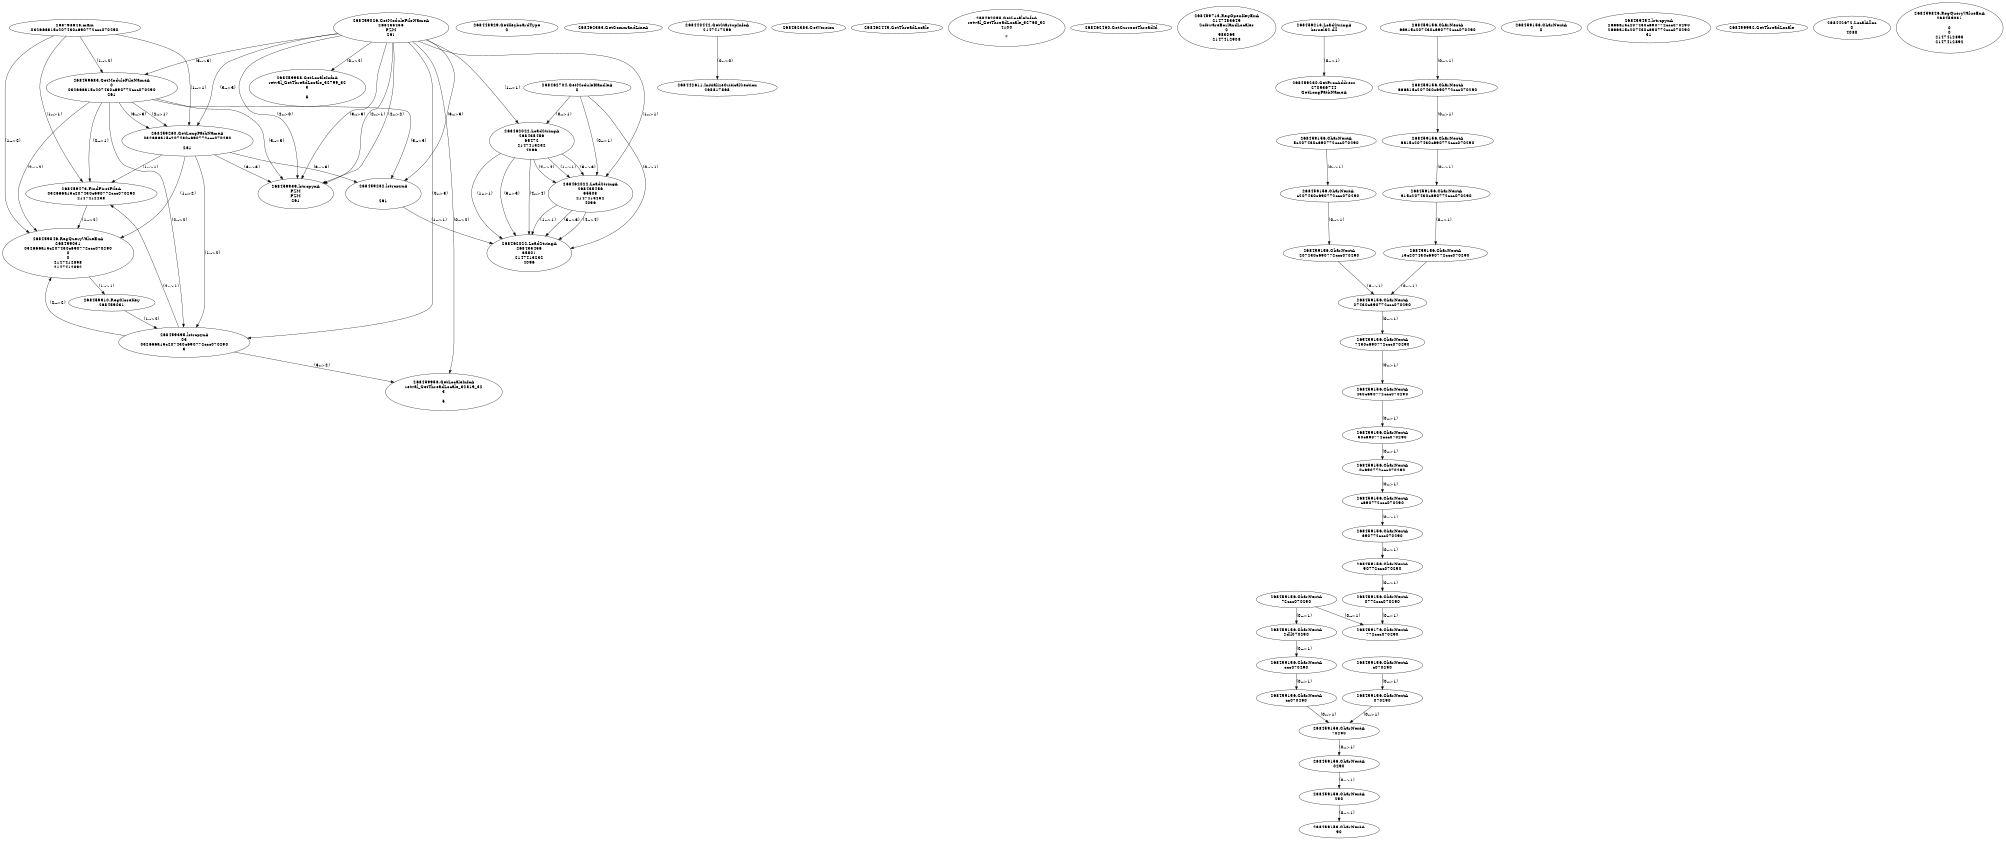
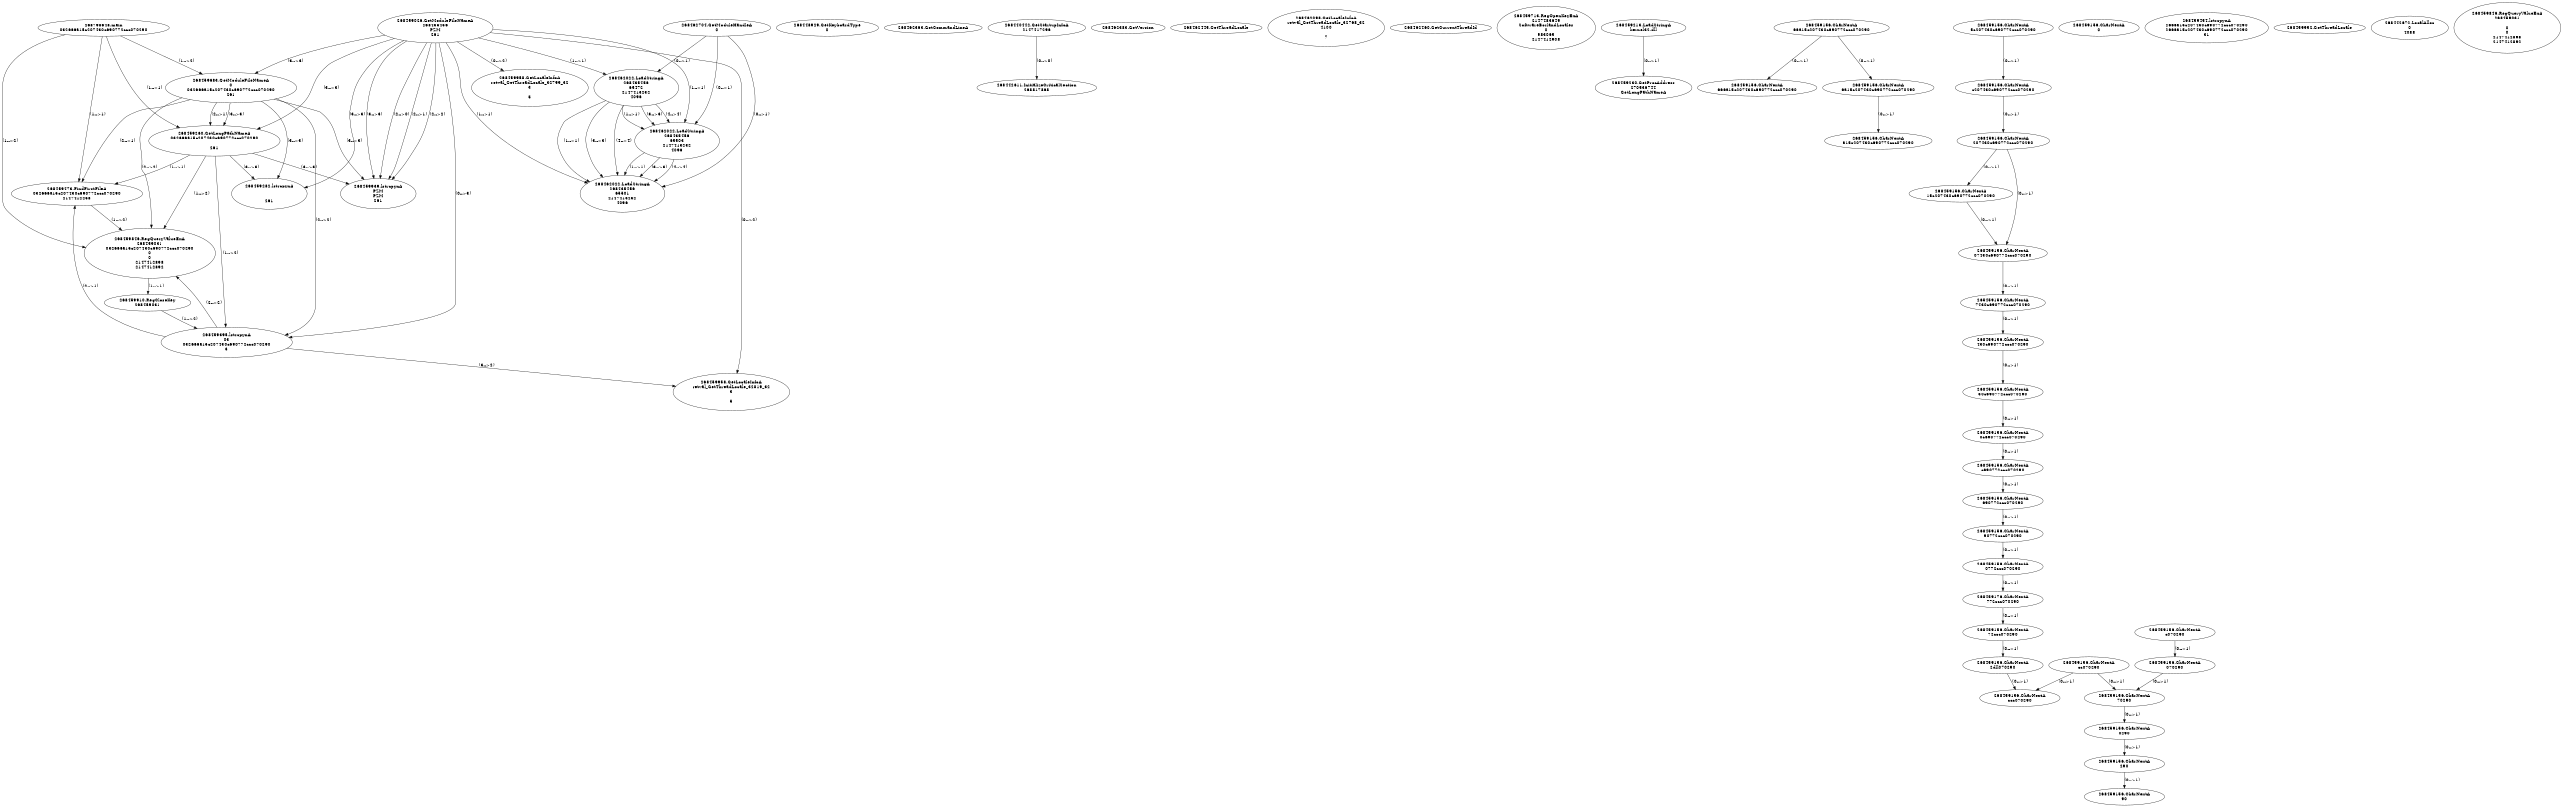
edge "268459156.CharNextA 666a15c207430c690772ccc070290" -> "268459156.CharNextA 6a15c207430c690772ccc070290": now "268459156.CharNextA 66a15c207430c690772ccc070290" -> "268459156.CharNextA 6a15c207430c690772ccc070290"
edge "268459156.CharNextA a15c207430c690772ccc070290" -> "268459156.CharNextA 15c207430c690772ccc070290": now "268459156.CharNextA 207430c690772ccc070290" -> "268459156.CharNextA 15c207430c690772ccc070290"
edge "268459282.lstrcpynA 261" -> "268462022.LoadStringA 268435456 65501 2147413232 4096": now "268459026.GetModuleFileNameA 268435456 PZM 261" -> "268462022.LoadStringA 268435456 65501 2147413232 4096"
edge "268459156.CharNextA 72ccc070290" -> "268459176.CharNextA 772ccc070290": reversed
edge "268459156.CharNextA ccc070290" -> "268459156.CharNextA cc070290": reversed
